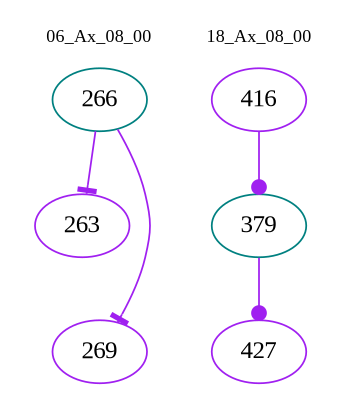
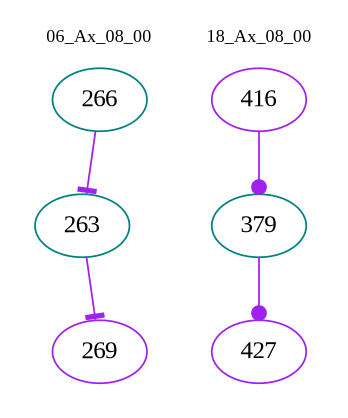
edge "266" -> "269": now "263" -> "269"
node "263": color purple -> teal
